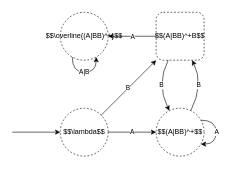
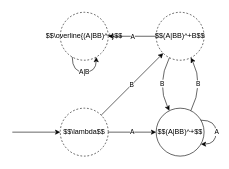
node "$$(A|BB)^+B$$": shape rounded rectangle -> ellipse
node "$$(A|BB)^+$$": style dashed -> solid
